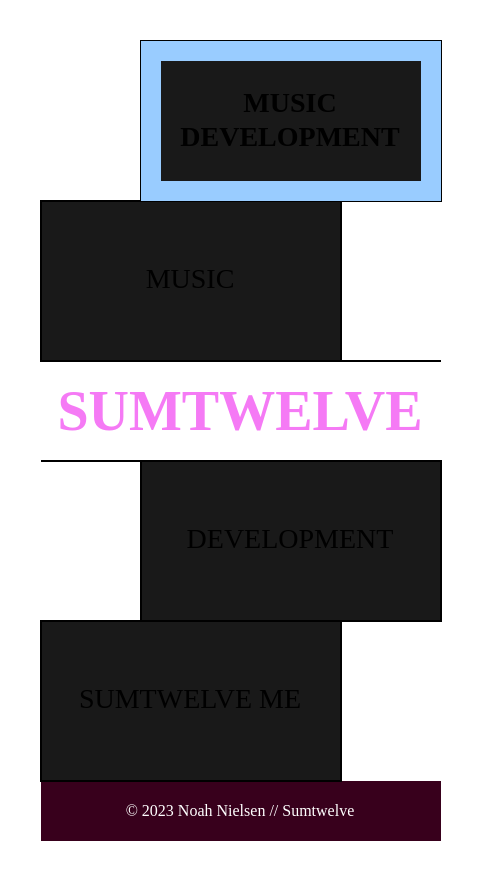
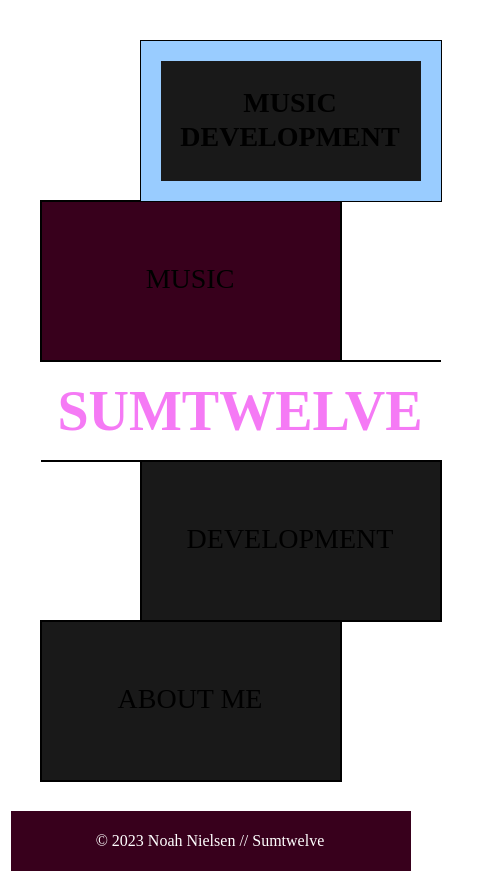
node "MUSIC": fillcolor #191919 -> #38001c
node "SUMTWELVE ME": label "SUMTWELVE ME" -> "ABOUT ME"
node "© 2023 Noah Nielsen // Sumtwelve": moved (241, 811) -> (211, 841)
